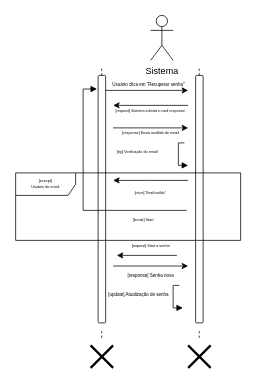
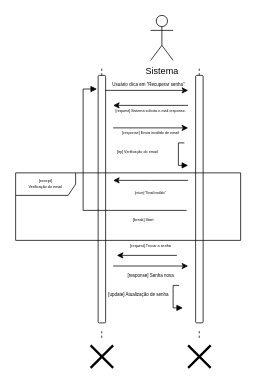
node "[except] Usuário do email": label "[except] Usuário do email" -> "[except] Verificação do email"
node "[request] Start a senha": label "[request] Start a senha" -> "[request] Trocar a senha"
